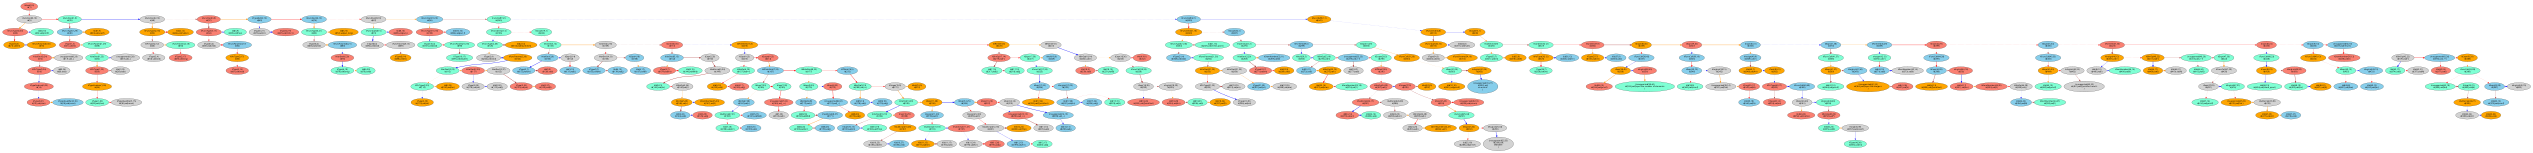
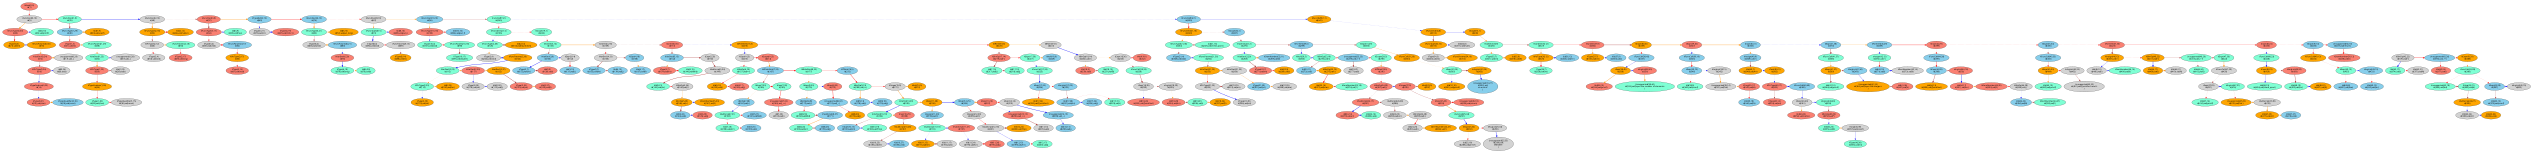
node "kVarDecl(2,37) id(122)": fillcolor lightgrey -> orange
